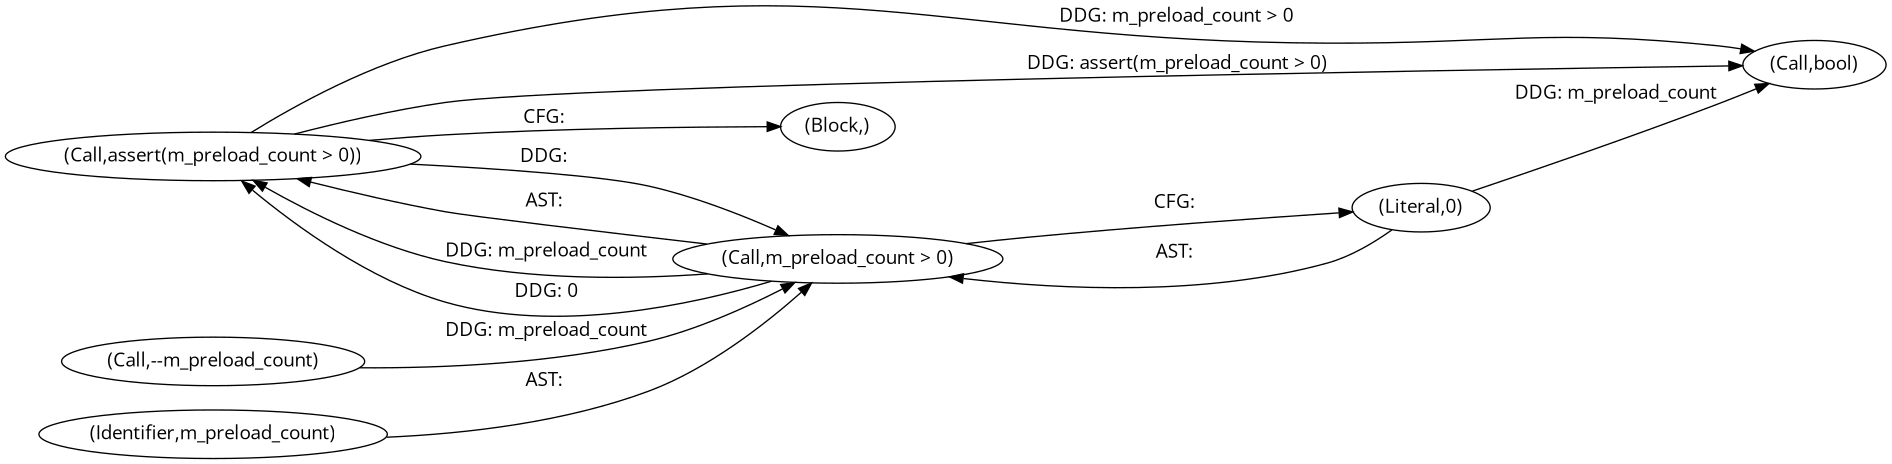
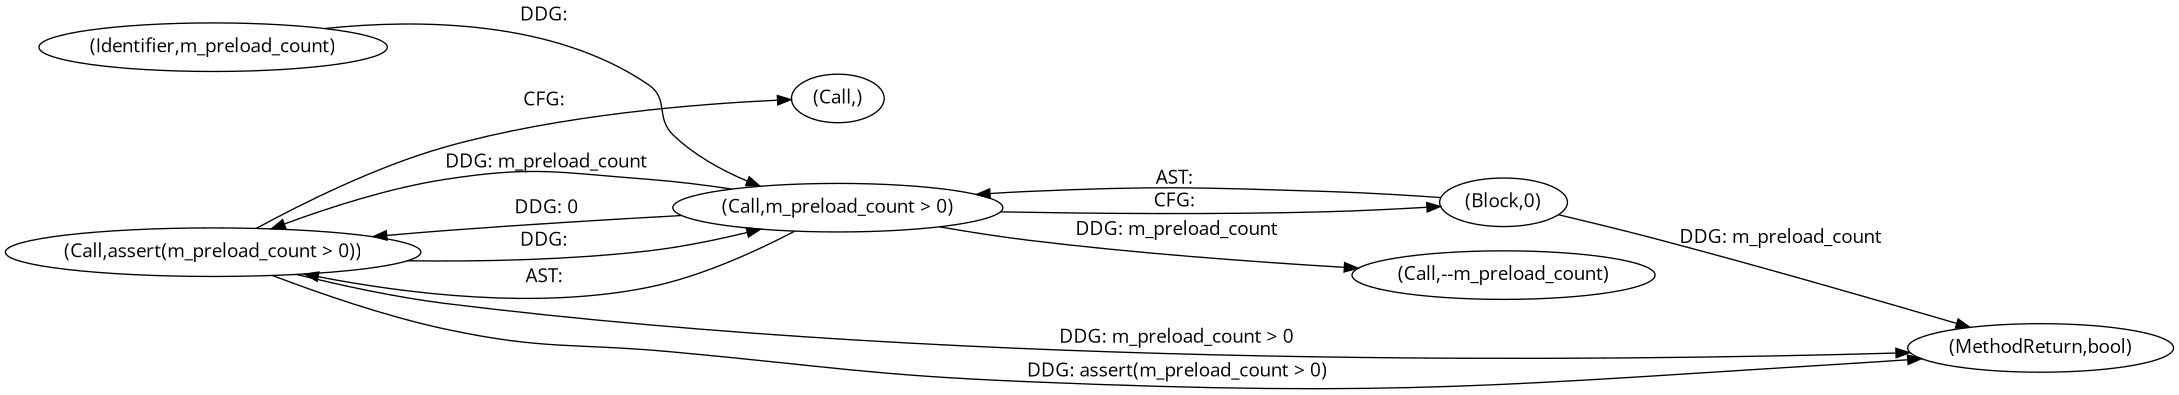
node "(Call,bool)": label "(Call,bool)" -> "(MethodReturn,bool)"
node "(Block,)": label "(Block,)" -> "(Call,)"
node "(Literal,0)": label "(Literal,0)" -> "(Block,0)"
edge "(Call,--m_preload_count)" -> "(Call,m_preload_count > 0)": reversed
edge "(Identifier,m_preload_count)" -> "(Call,m_preload_count > 0)": label "AST: " -> "DDG: "
